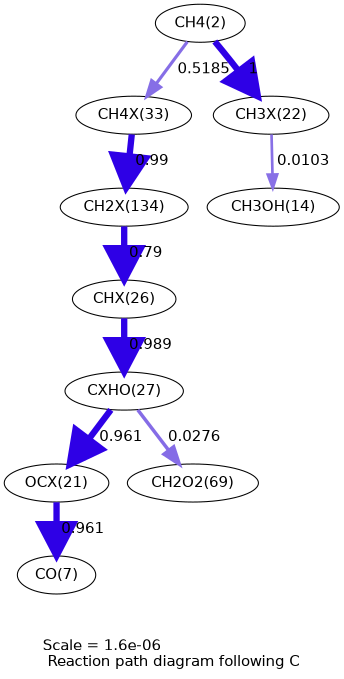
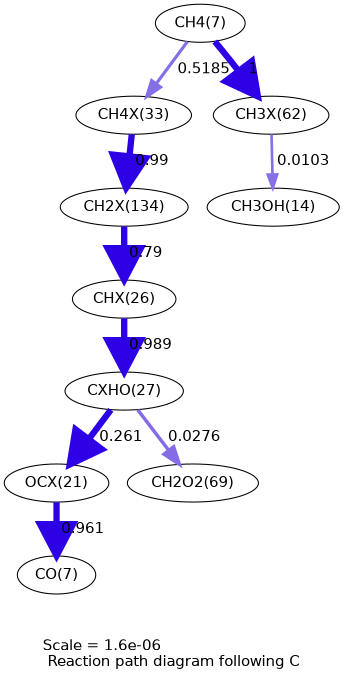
node "CH4(2)": label "CH4(2)" -> "CH4(7)"
node "CH3X(22)": label "CH3X(22)" -> "CH3X(62)"
edge "CXHO(27)" -> "OCX(21)": label " 0.961" -> " 0.261"
